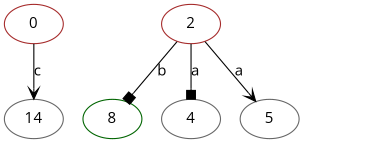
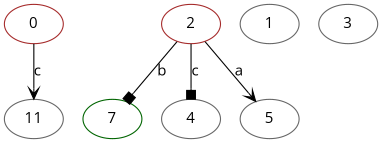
node "1": added
node "3": added
edge "2" -> "4": label "a" -> "c"
node "14": label "14" -> "11"
node "8": label "8" -> "7"
